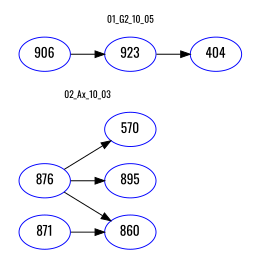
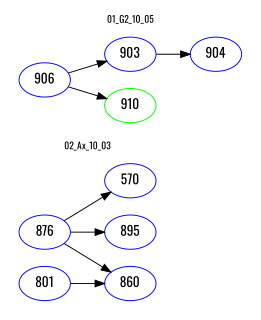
node "923": label "923" -> "903"
node "404": label "404" -> "904"
node "910": added
node "871": label "871" -> "801"
